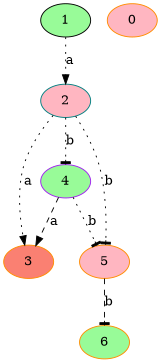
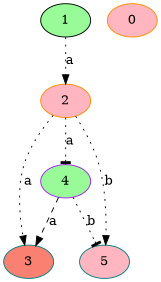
node "2": color teal -> darkorange
edge "2" -> "4": label "b" -> "a"
edge "2" -> "5": arrowhead tee -> normal
node "3": color darkorange -> teal
node "5": color darkorange -> teal
node "6": removed
